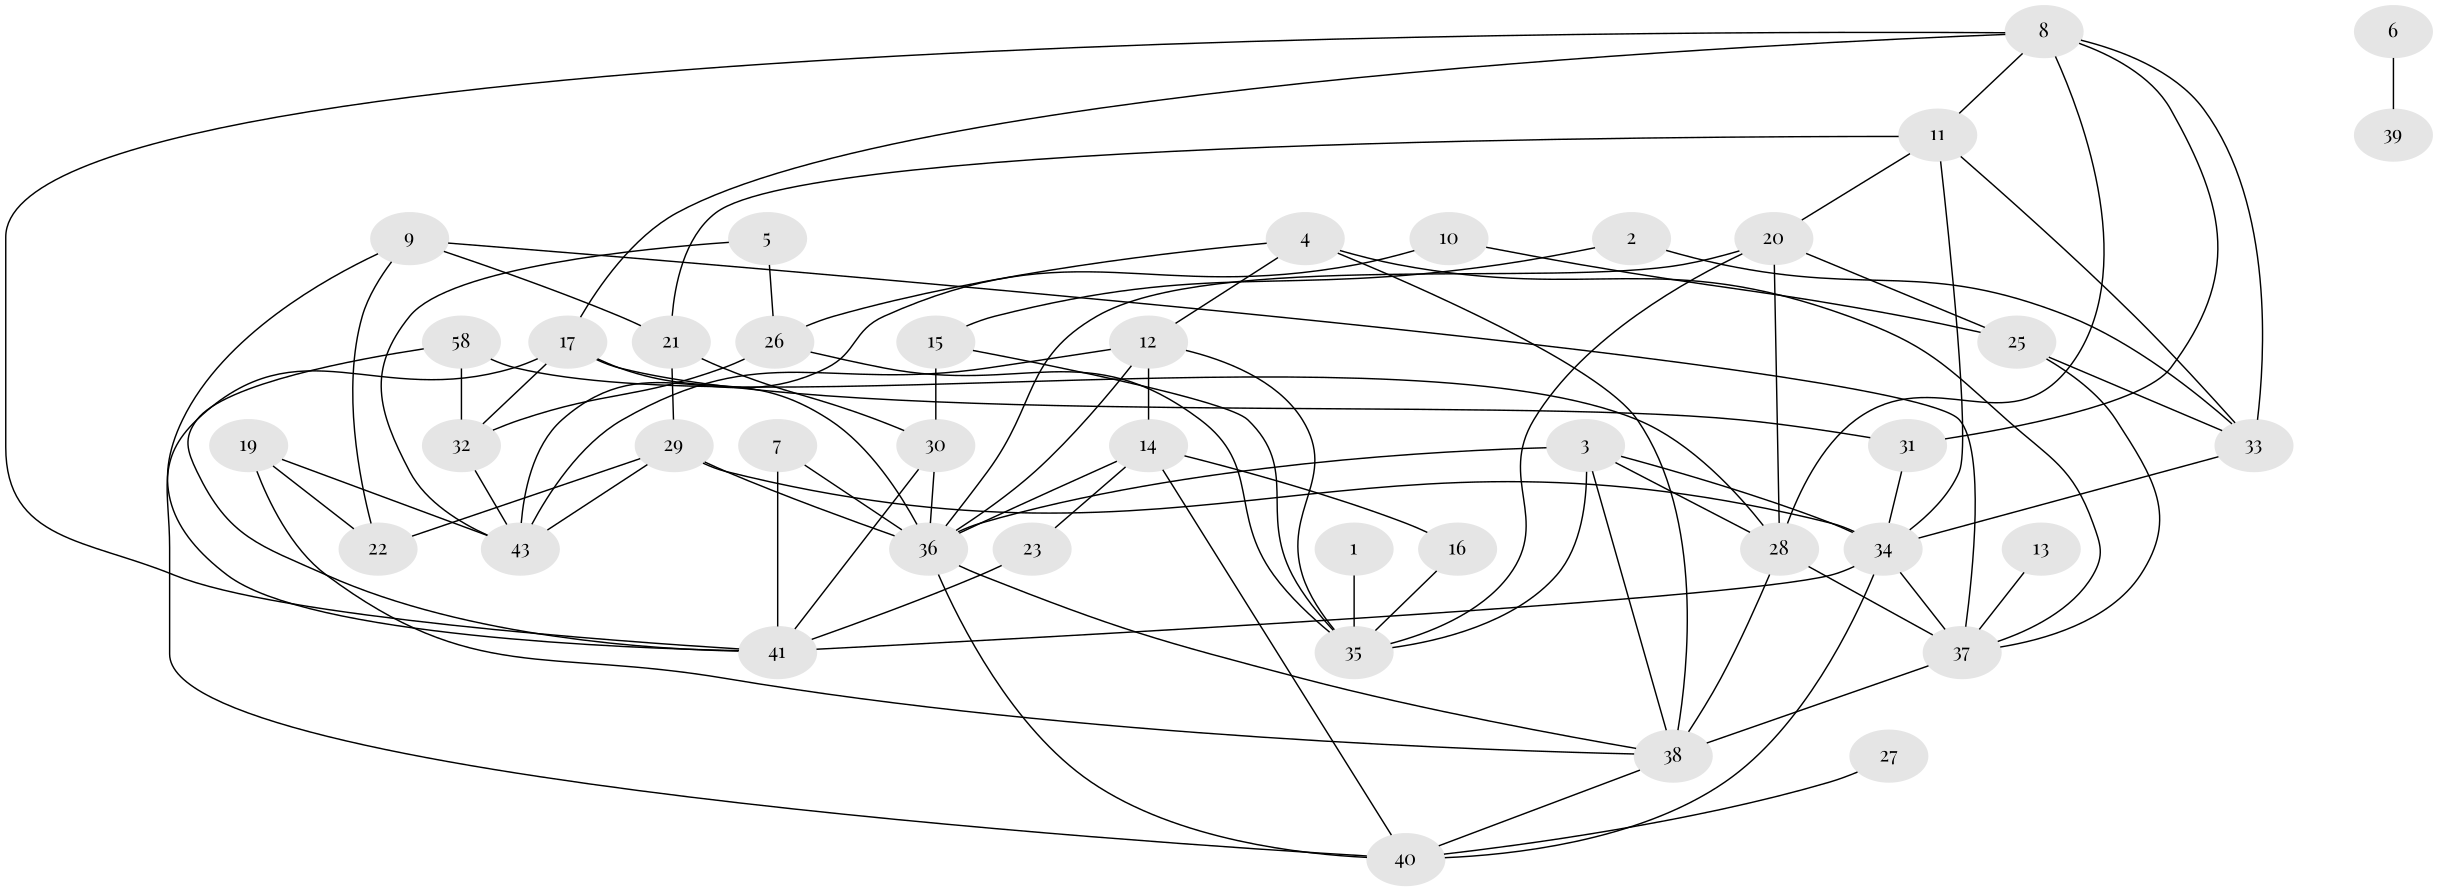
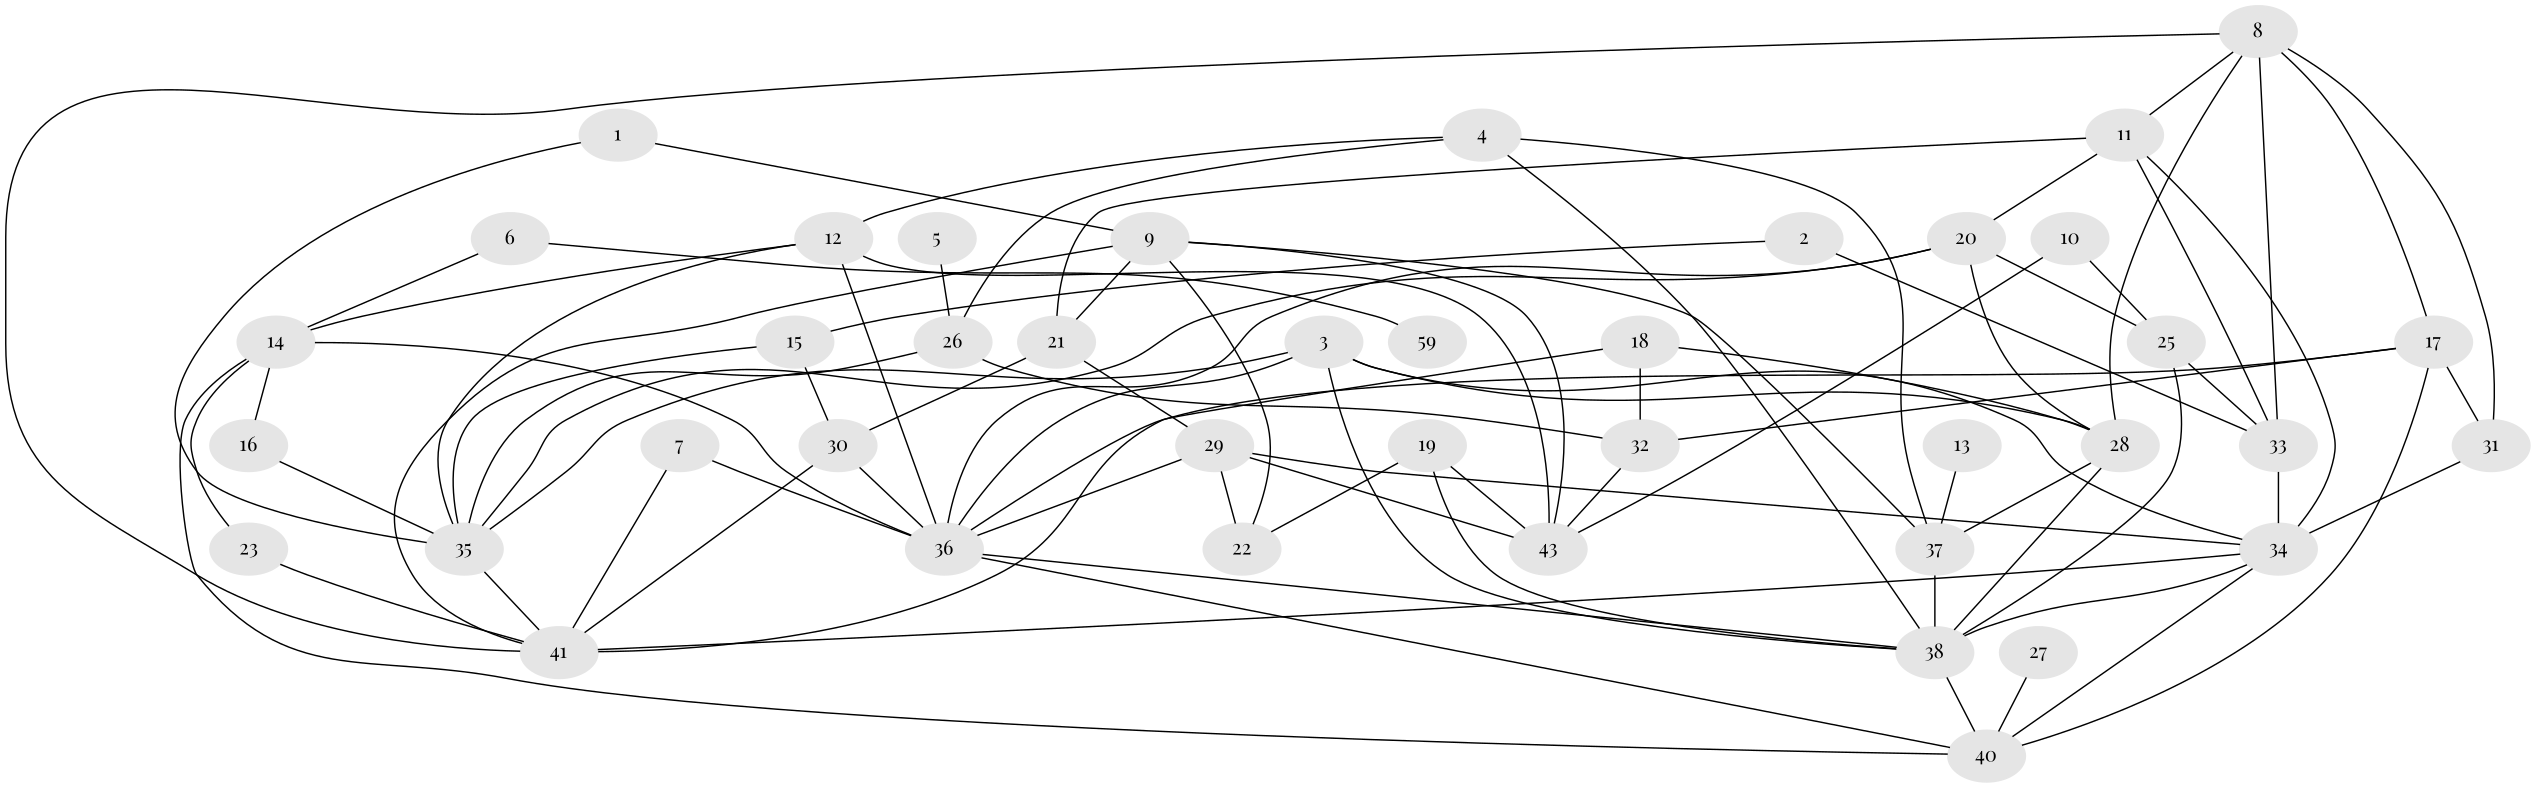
node "39": label "39" -> "59"
edge "1" -- "9": added
edge "6" -- "14": added
edge "5" -- "43": now "9" -- "43"
node "58": label "58" -> "18"
edge "25" -- "37": now "25" -- "38"
edge "35" -- "41": added
edge "34" -- "37": now "34" -- "38"
